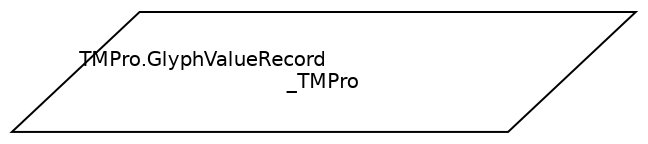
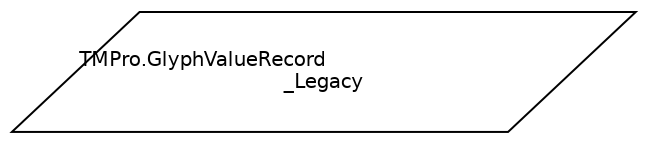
node "TMPro.GlyphValueRecord _TMPro": label "TMPro.GlyphValueRecord _TMPro" -> "TMPro.GlyphValueRecord _Legacy"
